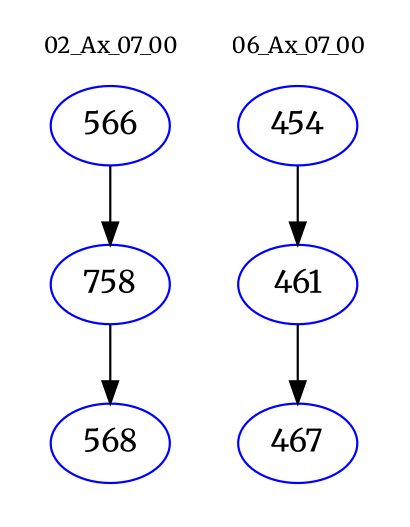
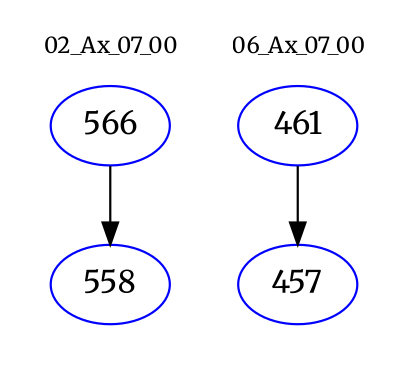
node "454": removed
node "758": label "758" -> "558"
node "568": removed
node "467": label "467" -> "457"
